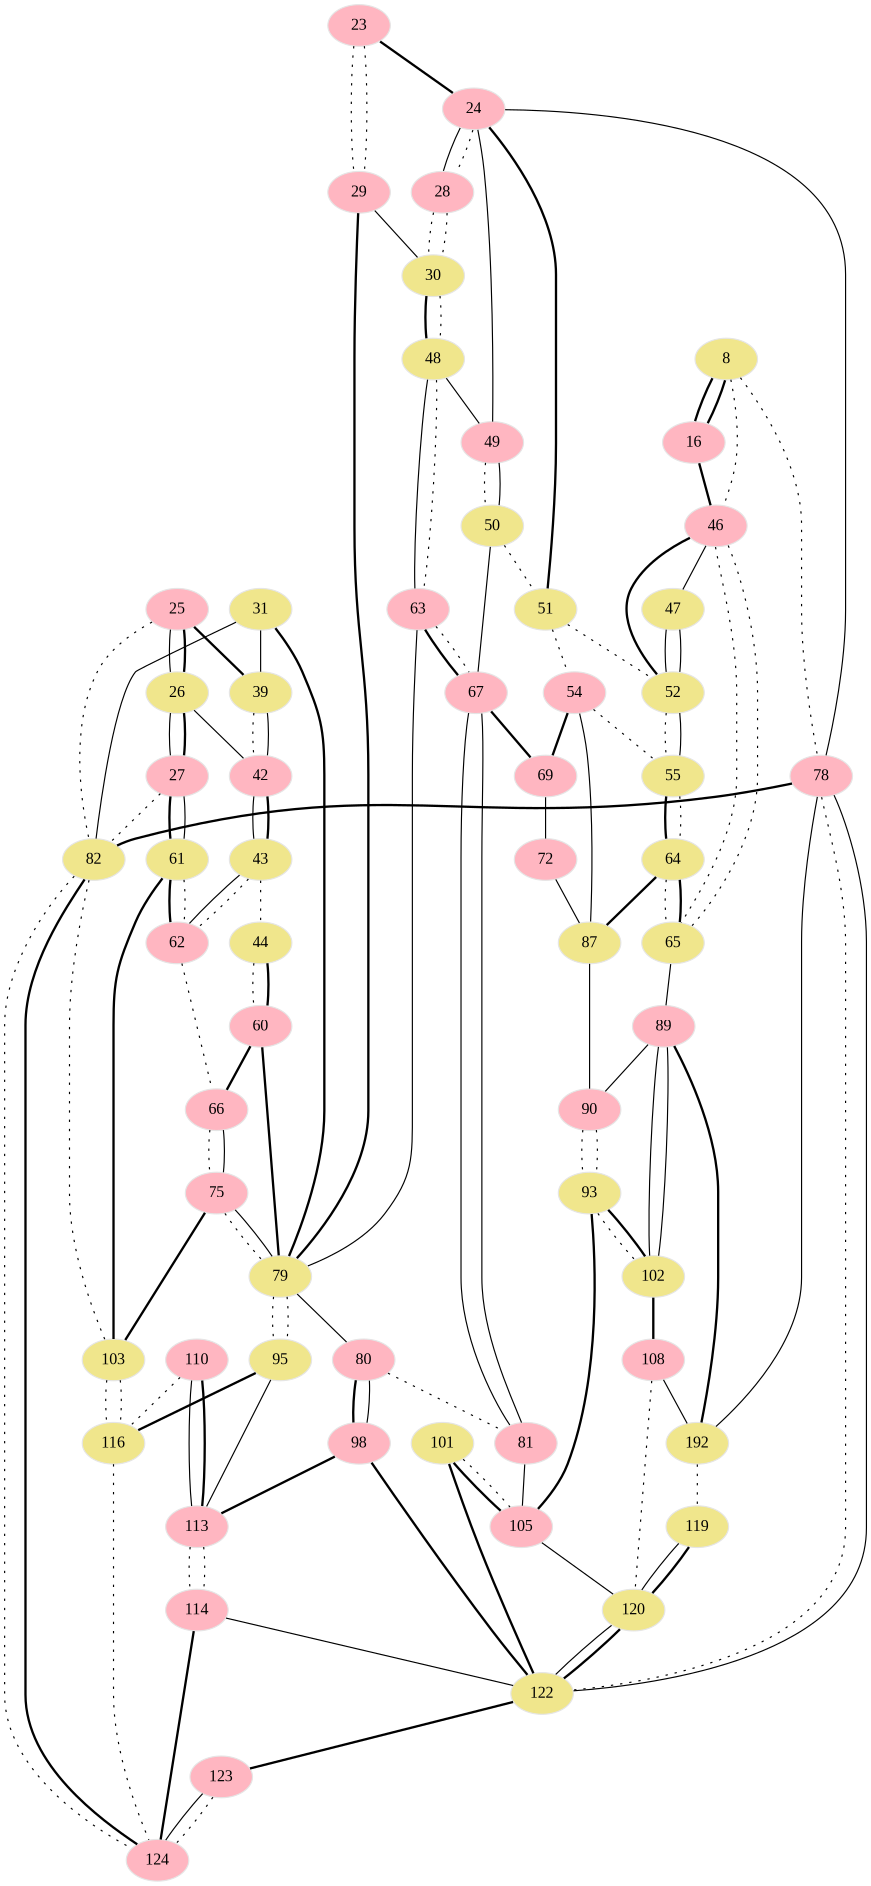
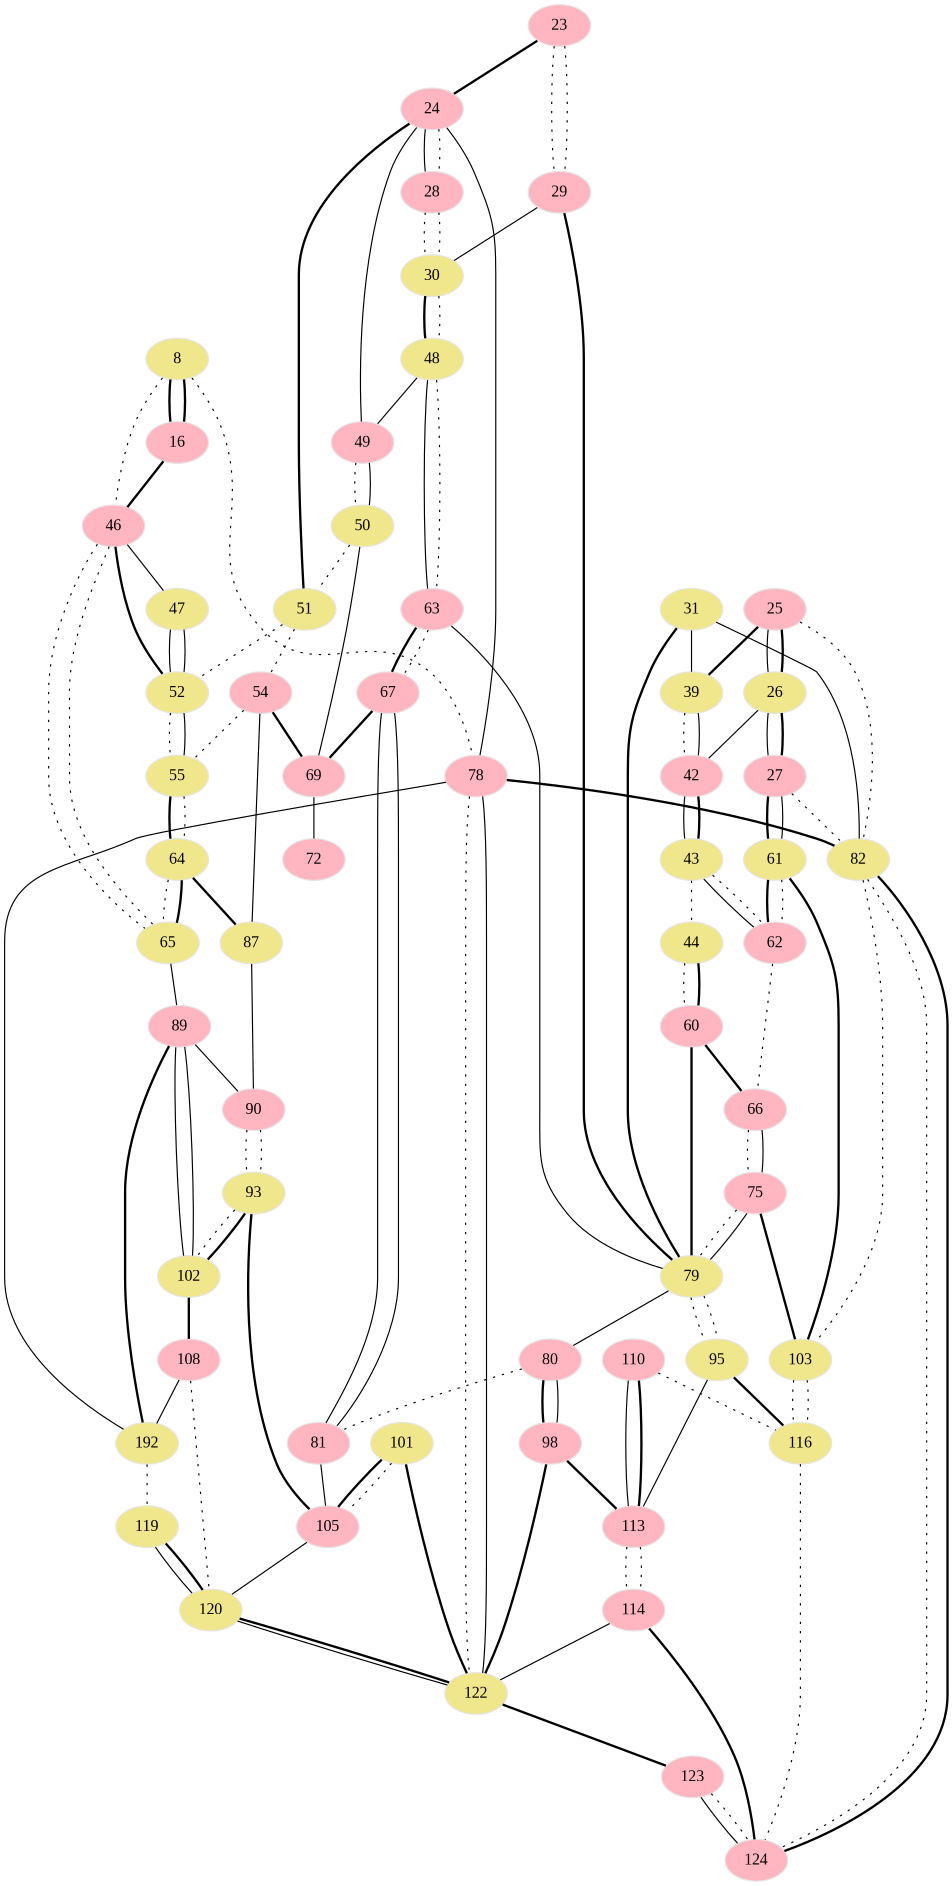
edge "50" -- "67": now "50" -- "69"
edge "72" -- "87": removed
